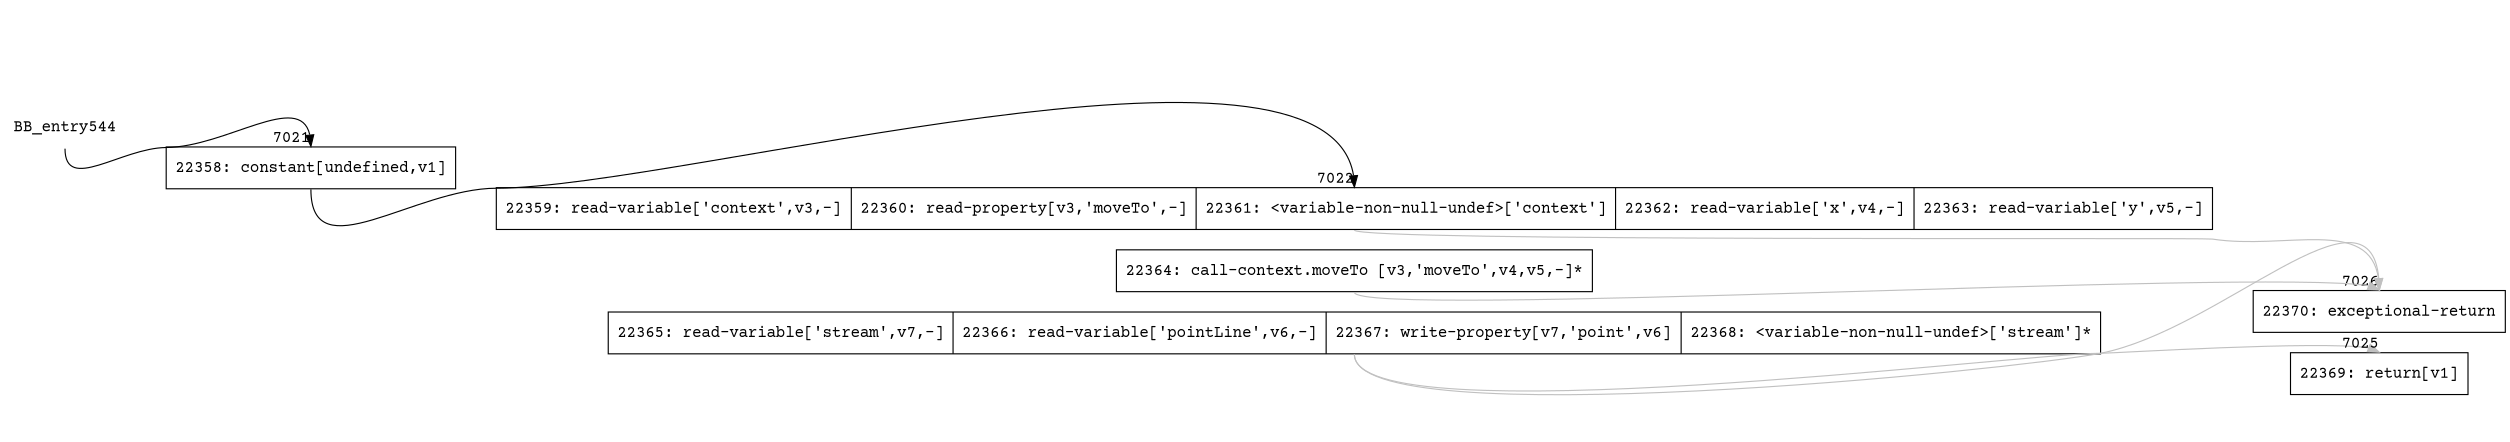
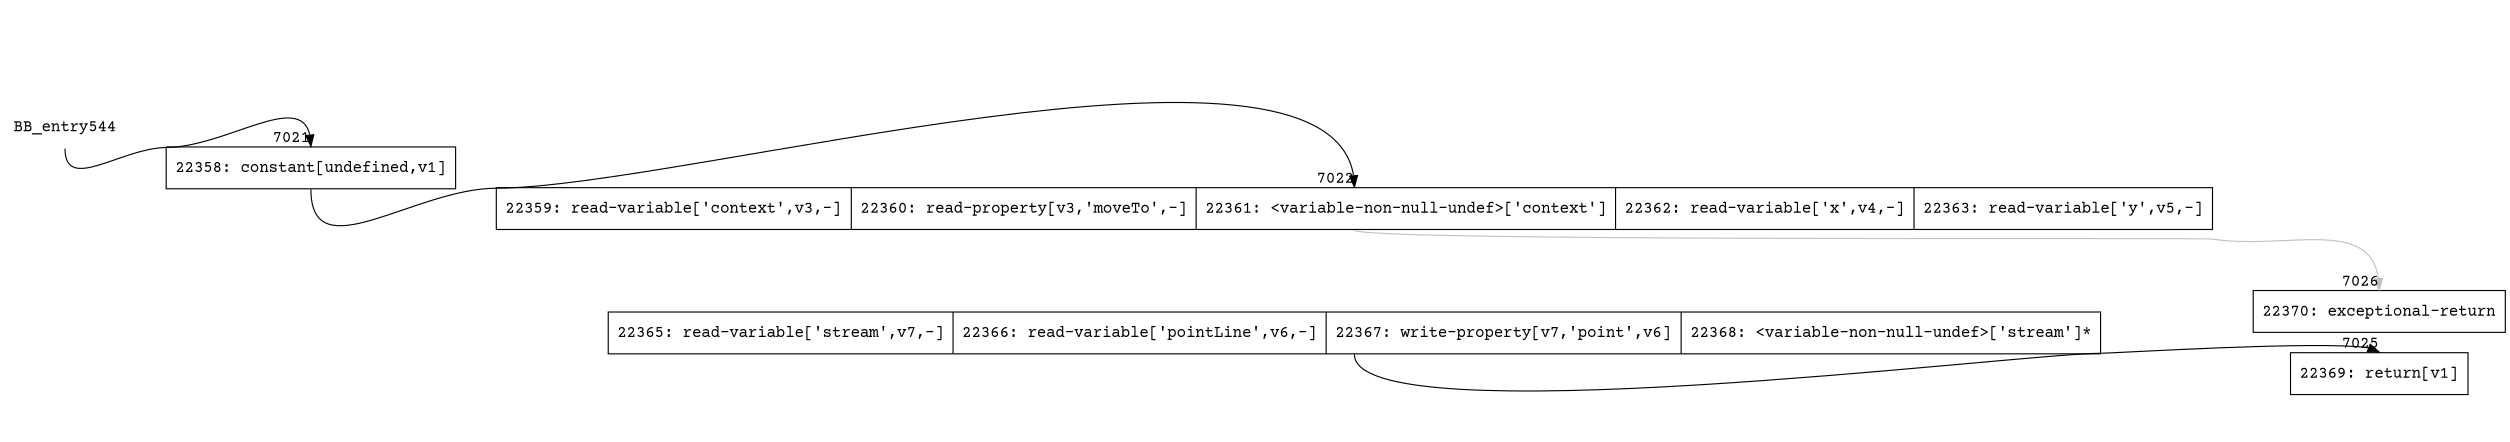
node "22364: call-context.moveTo [v3,'moveTo',v4,v5,-]*": removed
edge "22365: read-variable['stream',v7,-]" -> "22369: return[v1]": color gray -> black
edge "22365: read-variable['stream',v7,-]" -> "22370: exceptional-return": removed
